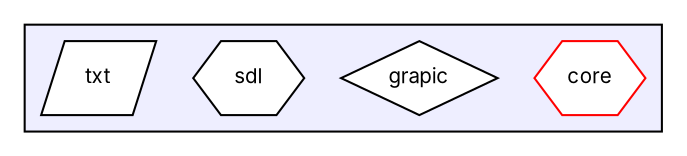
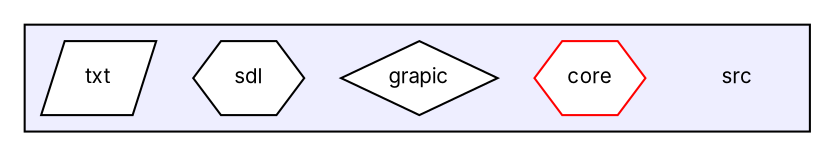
node "src": added
